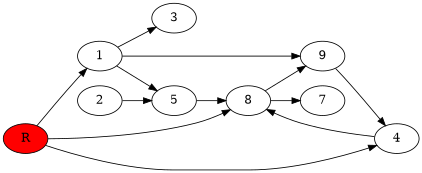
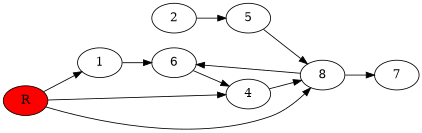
node "3": removed
node "9": label "9" -> "6"
edge "1" -> "5": removed
